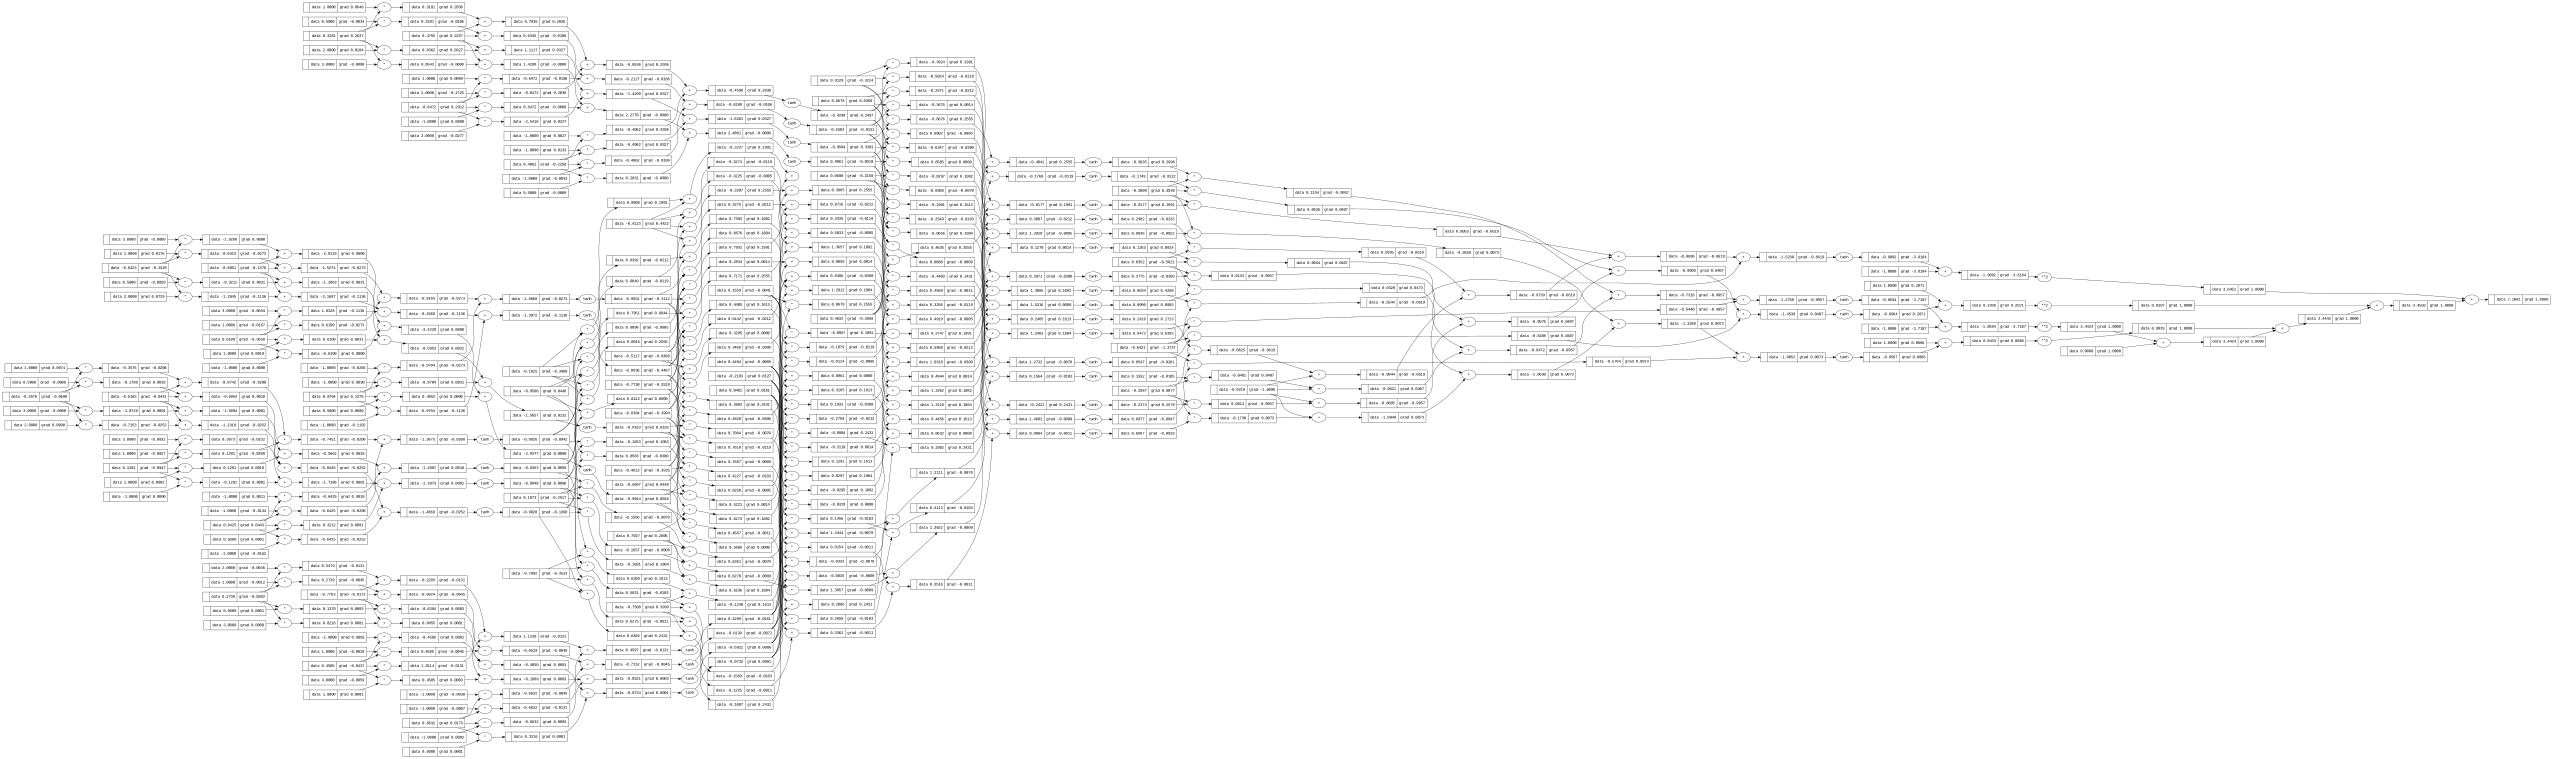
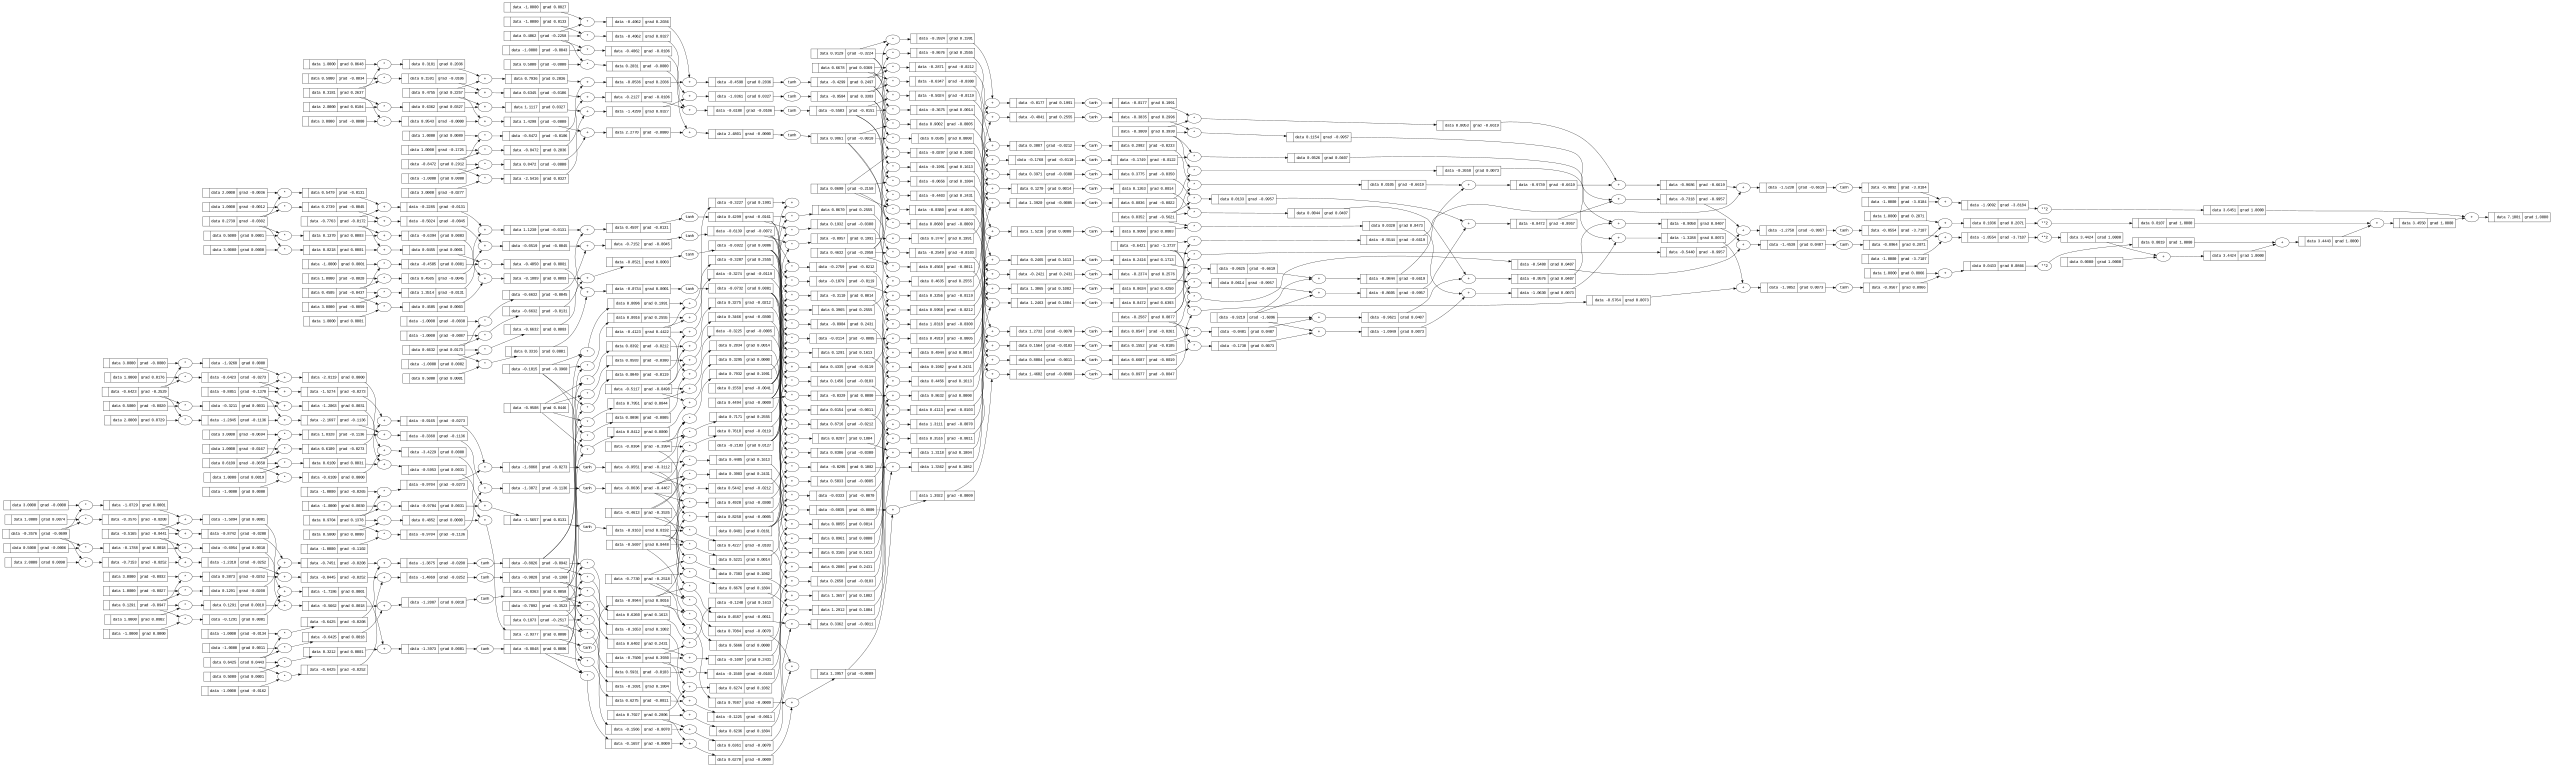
node "data 1.3444": removed
